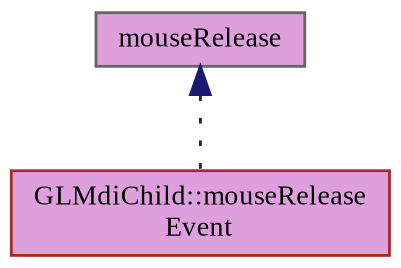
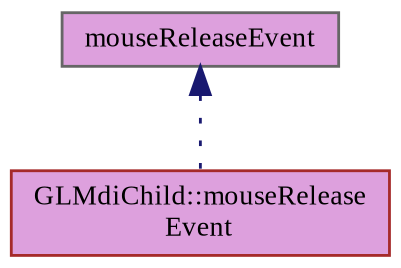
node "mouseRelease": label "mouseRelease" -> "mouseReleaseEvent"
